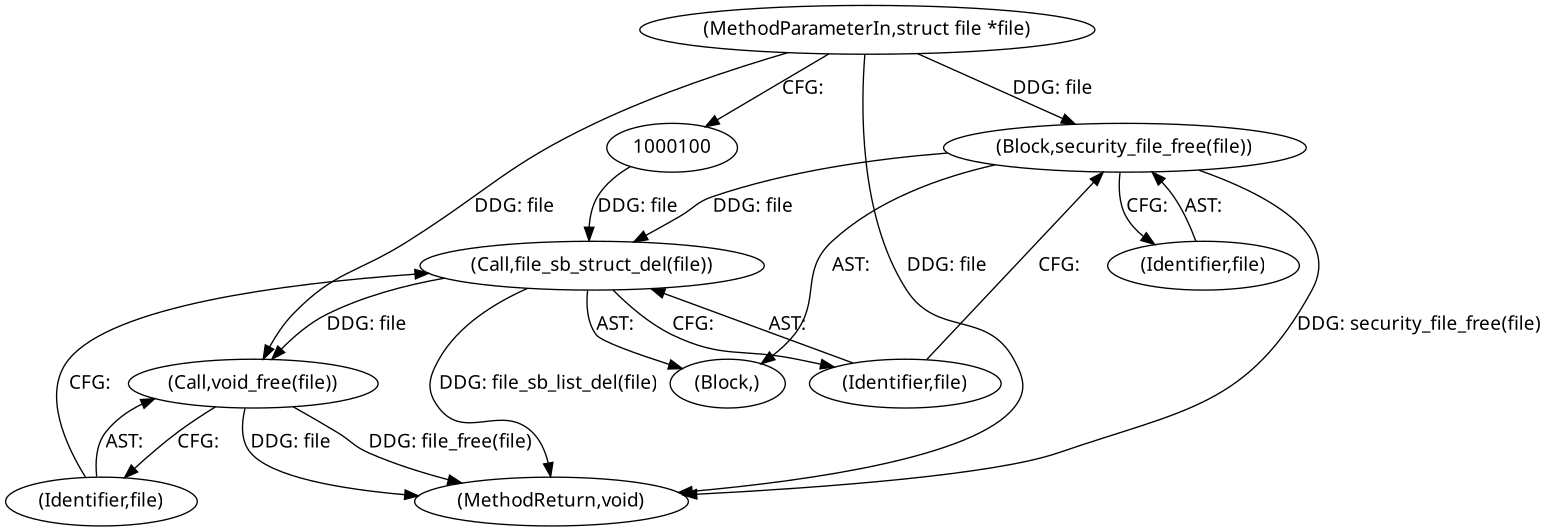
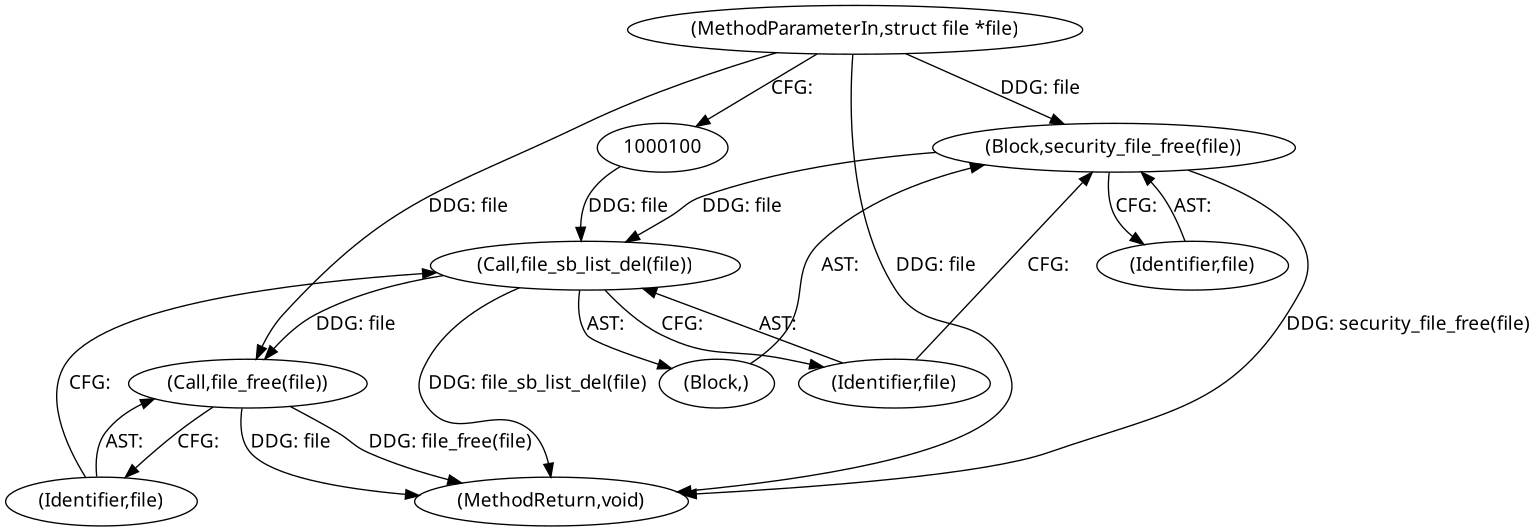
edge "(Block,security_file_free(file))" -> "(Block,)": reversed
node "(Call,file_sb_struct_del(file))": label "(Call,file_sb_struct_del(file))" -> "(Call,file_sb_list_del(file))"
node "(Call,void_free(file))": label "(Call,void_free(file))" -> "(Call,file_free(file))"
